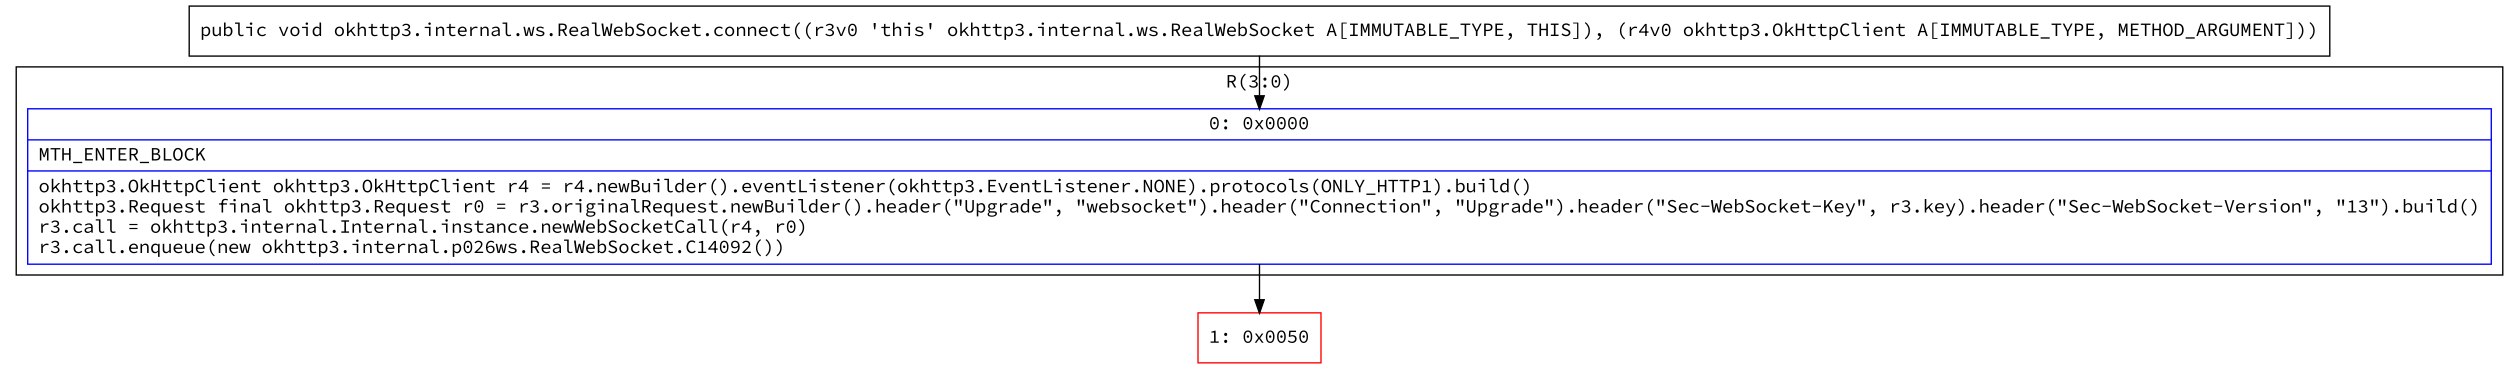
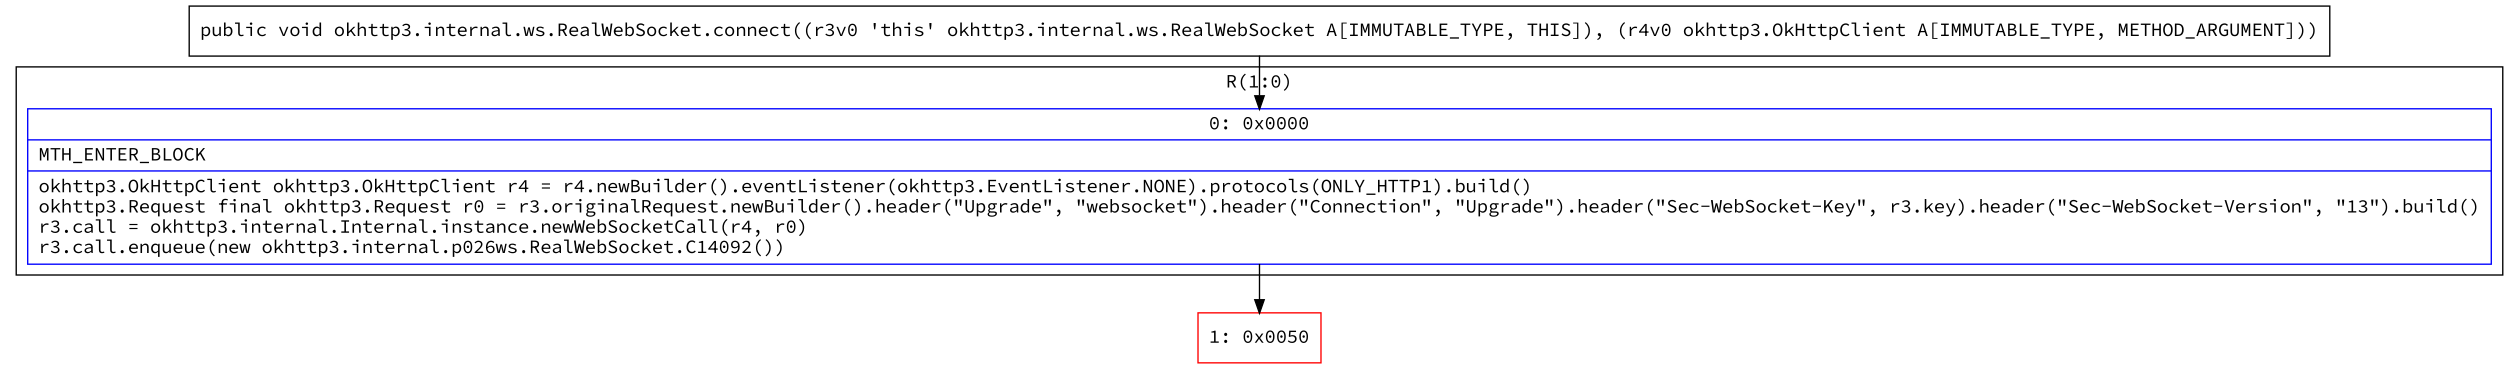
cluster "R(3:0)": label "R(3:0)" -> "R(1:0)"
